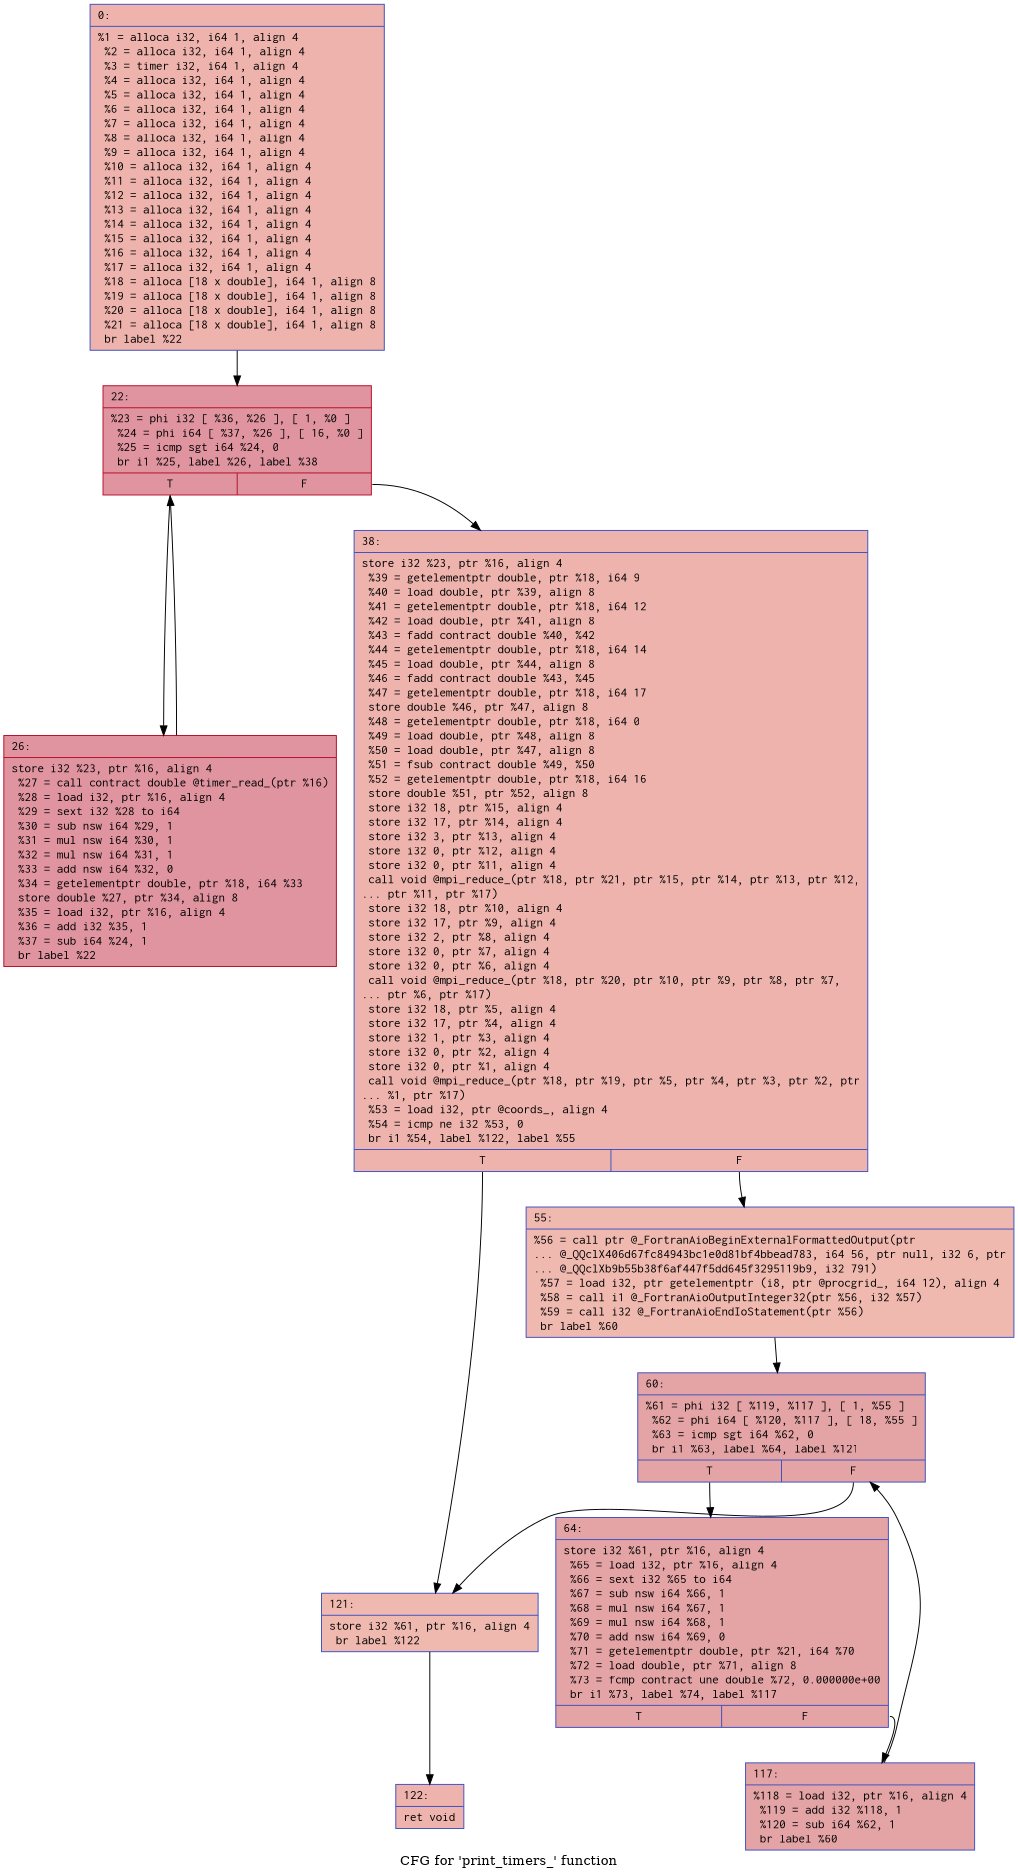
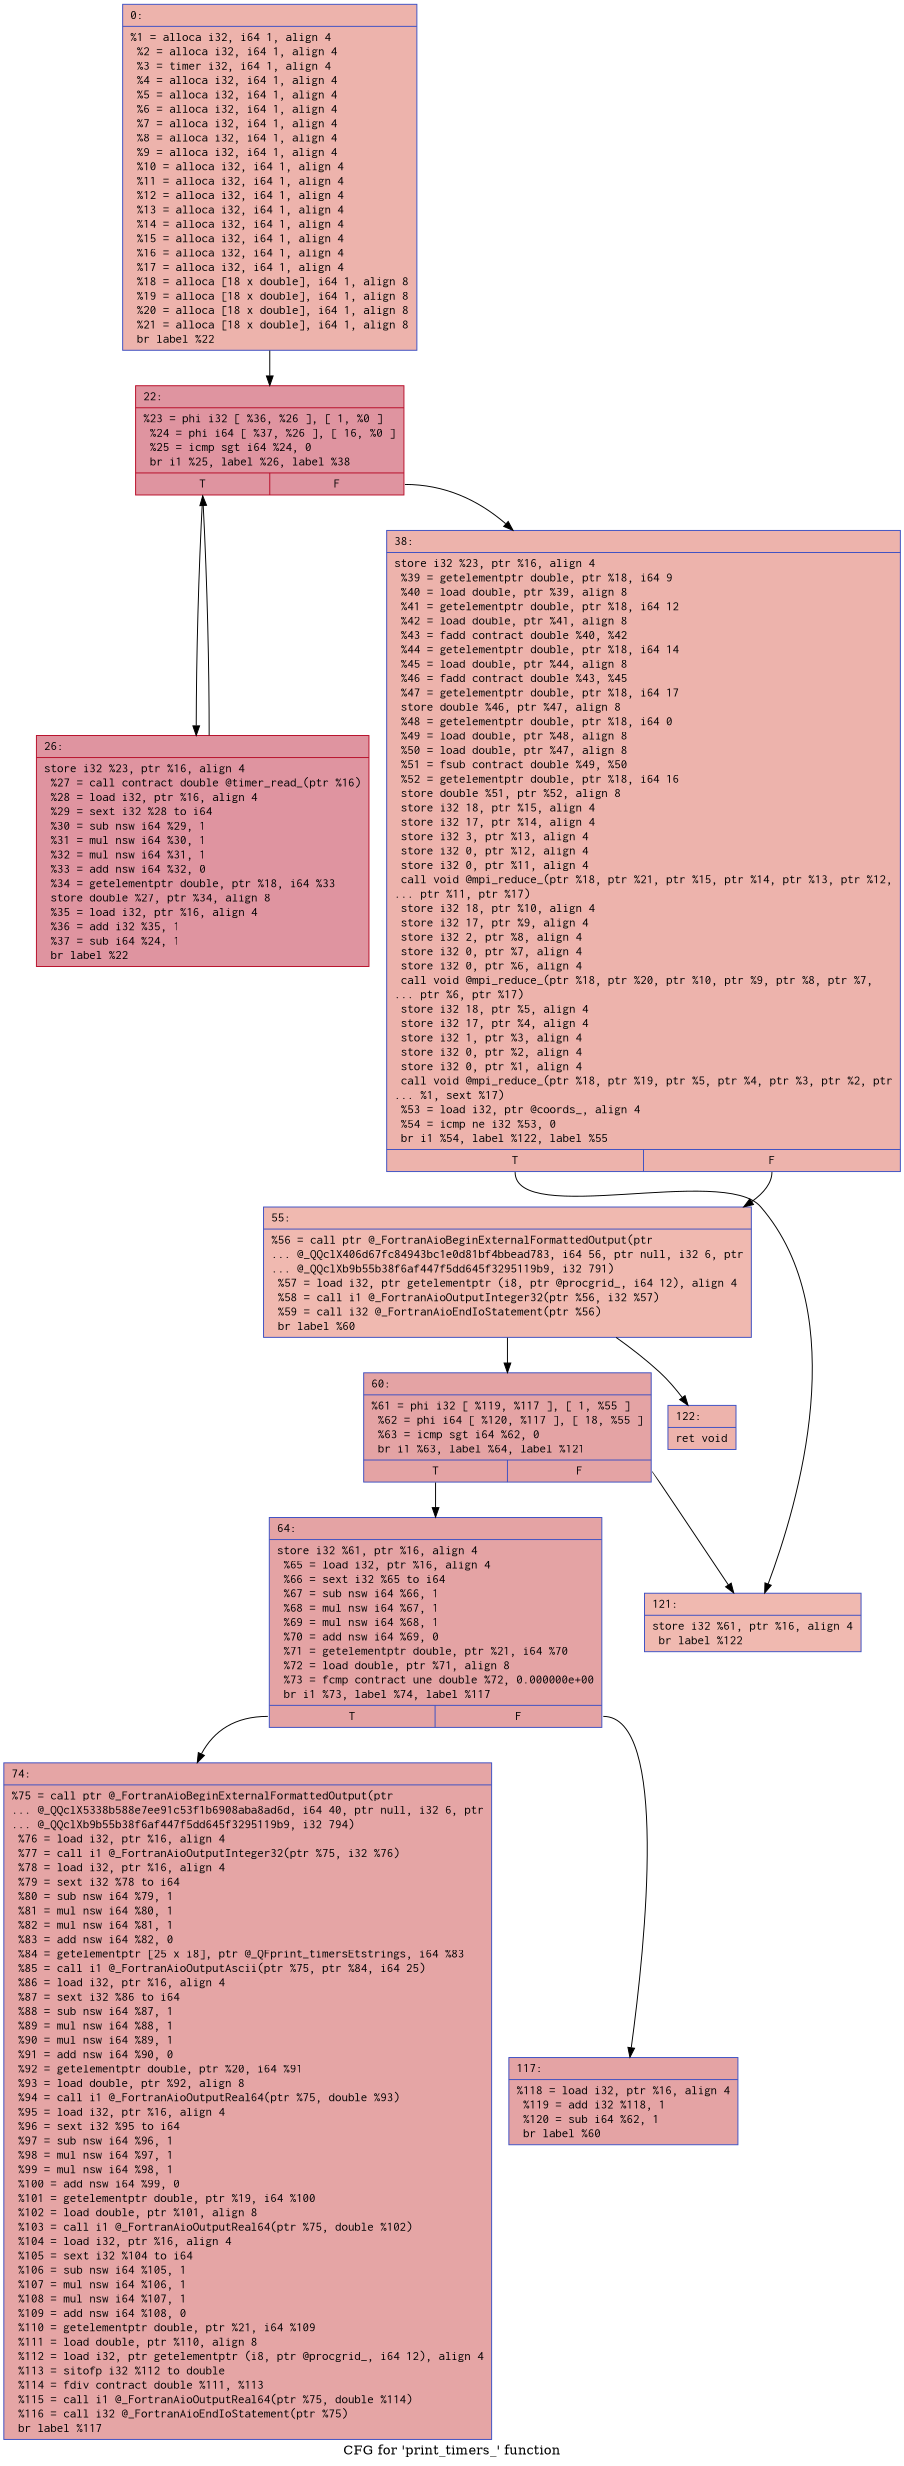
node "38:": text "... %1, ptr %17)" -> "... %1, sext %17)"
edge "117:" -> "60:": removed
edge "121:" -> "122:": now "55:" -> "122:"
node "74:": added
